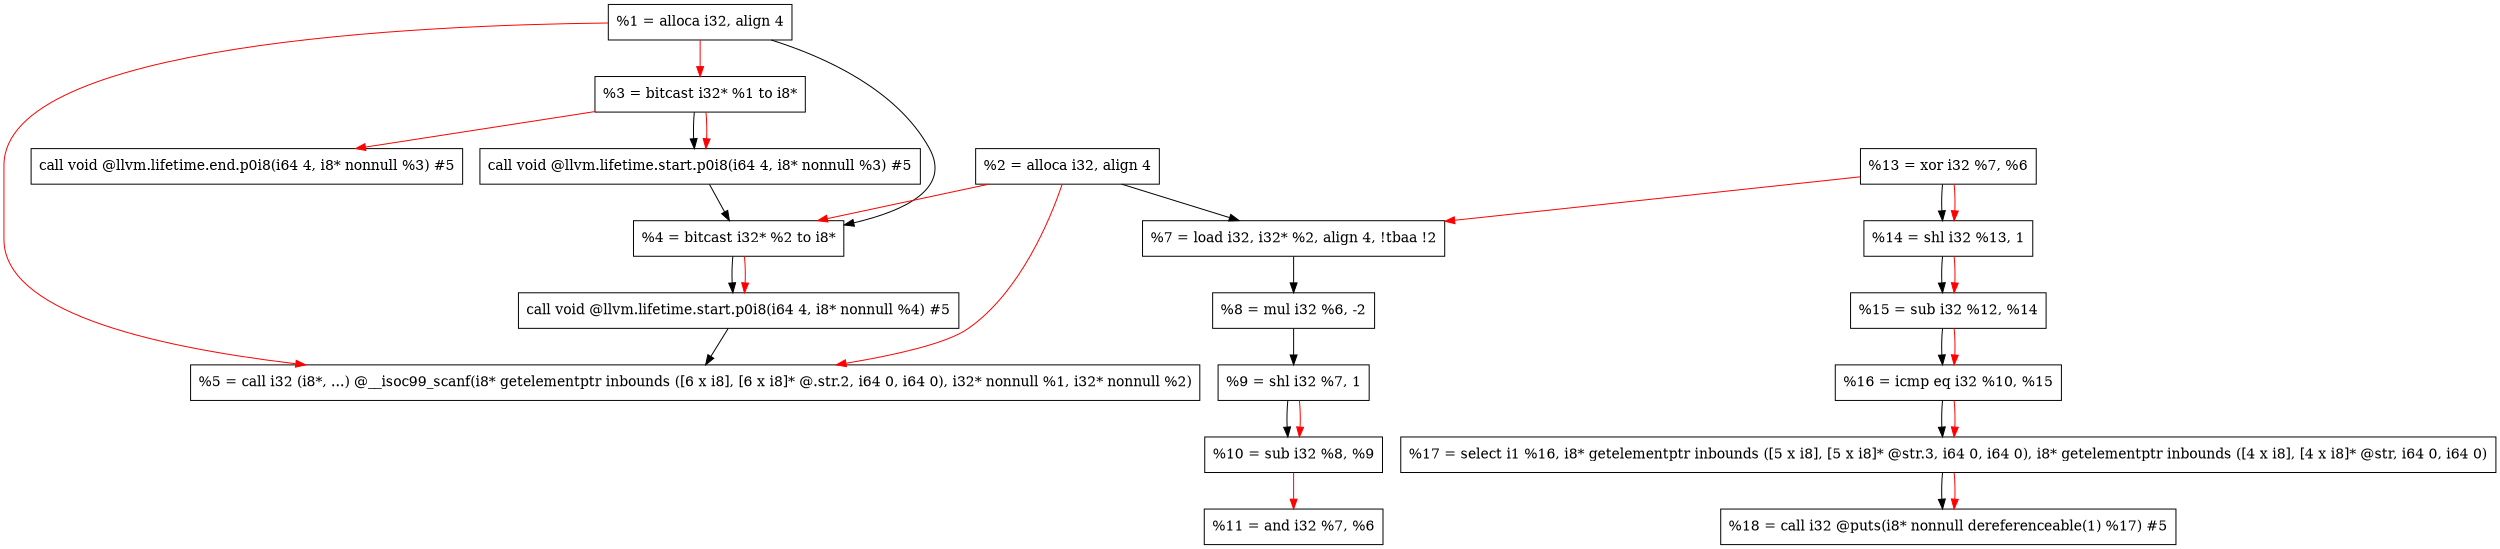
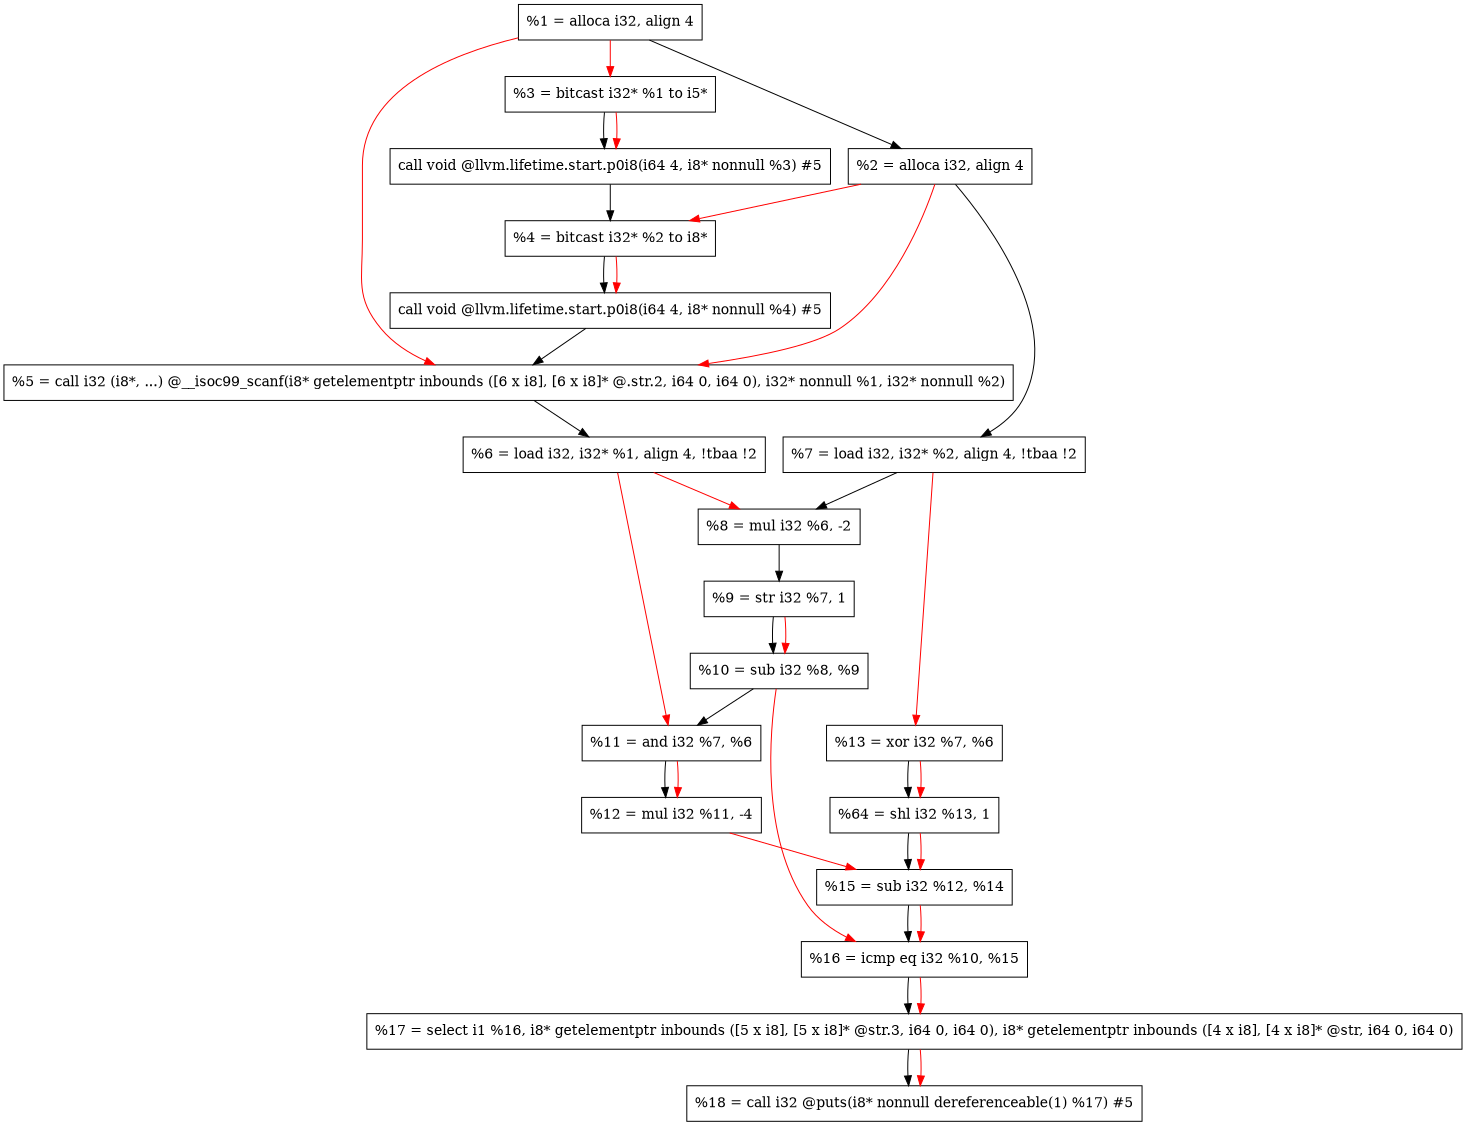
node "%3 = bitcast i32* %1 to i8*": label "%3 = bitcast i32* %1 to i8*" -> "%3 = bitcast i32* %1 to i5*"
edge "%1 = alloca i32, align 4" -> "%4 = bitcast i32* %2 to i8*": now "%1 = alloca i32, align 4" -> "%2 = alloca i32, align 4"
node "call void @llvm.lifetime.end.p0i8(i64 4, i8* nonnull %3) #5": removed
edge "%13 = xor i32 %7, %6" -> "%7 = load i32, i32* %2, align 4, !tbaa !2": reversed
node "%14 = shl i32 %13, 1": label "%14 = shl i32 %13, 1" -> "%64 = shl i32 %13, 1"
node "%9 = shl i32 %7, 1": label "%9 = shl i32 %7, 1" -> "%9 = str i32 %7, 1"
node "%6 = load i32, i32* %1, align 4, !tbaa !2": added
edge "%10 = sub i32 %8, %9" -> "%11 = and i32 %7, %6": color red -> black
node "%12 = mul i32 %11, -4": added
edge "%10 = sub i32 %8, %9" -> "%16 = icmp eq i32 %10, %15": added
